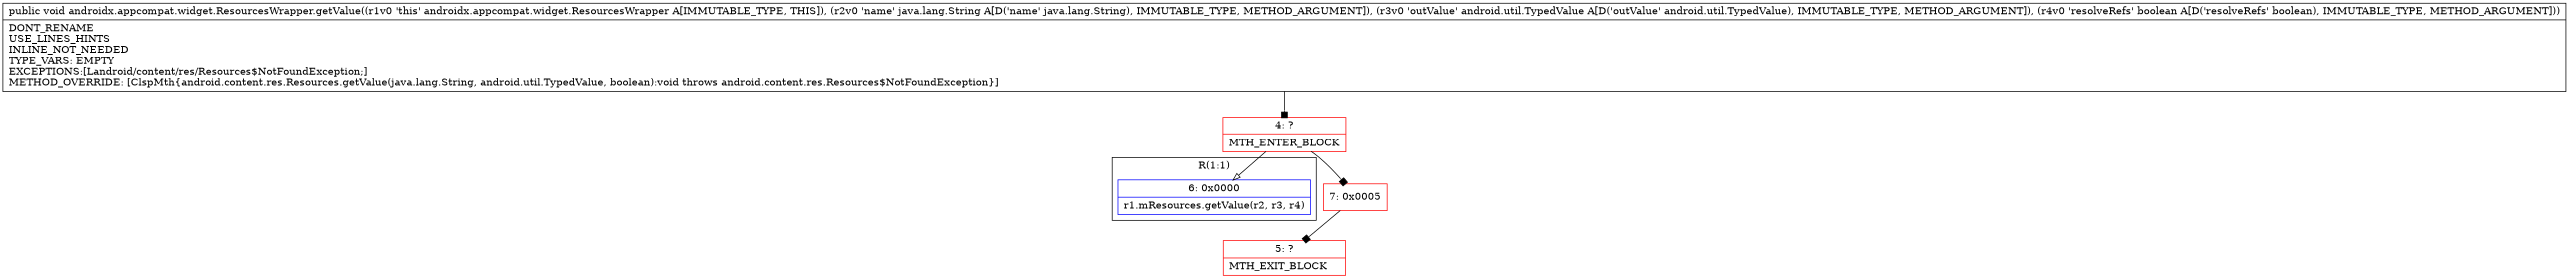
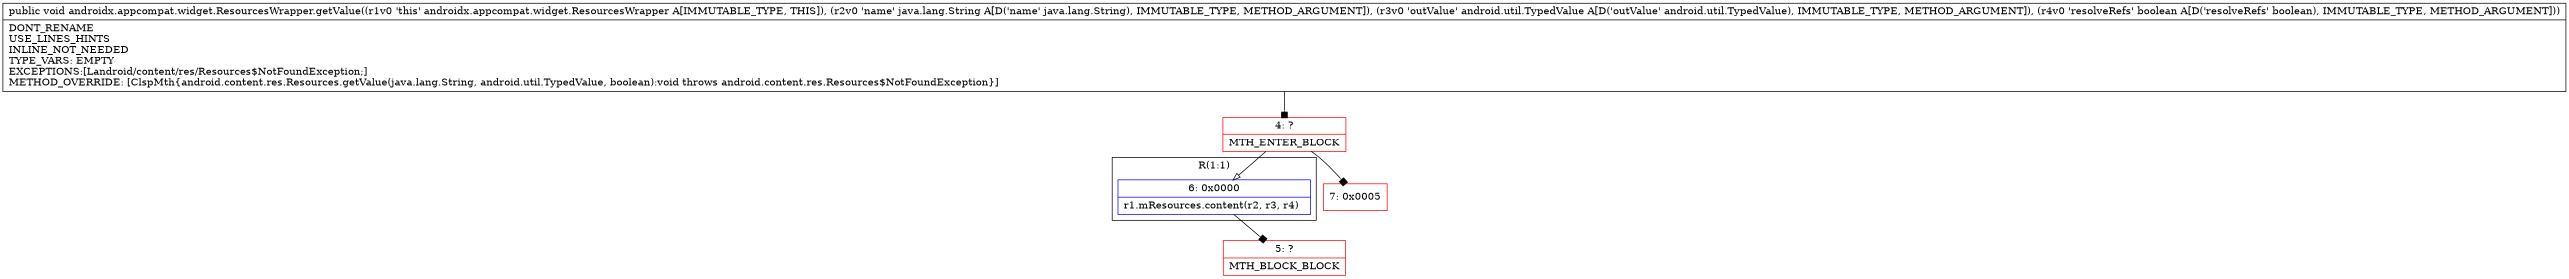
node "6: 0x0000": text "r1.mResources.getValue(r2, r3, r4)" -> "r1.mResources.content(r2, r3, r4)"
edge "7: 0x0005" -> "5: ?": now "6: 0x0000" -> "5: ?"
node "5: ?": text "MTH_EXIT_BLOCK" -> "MTH_BLOCK_BLOCK"
